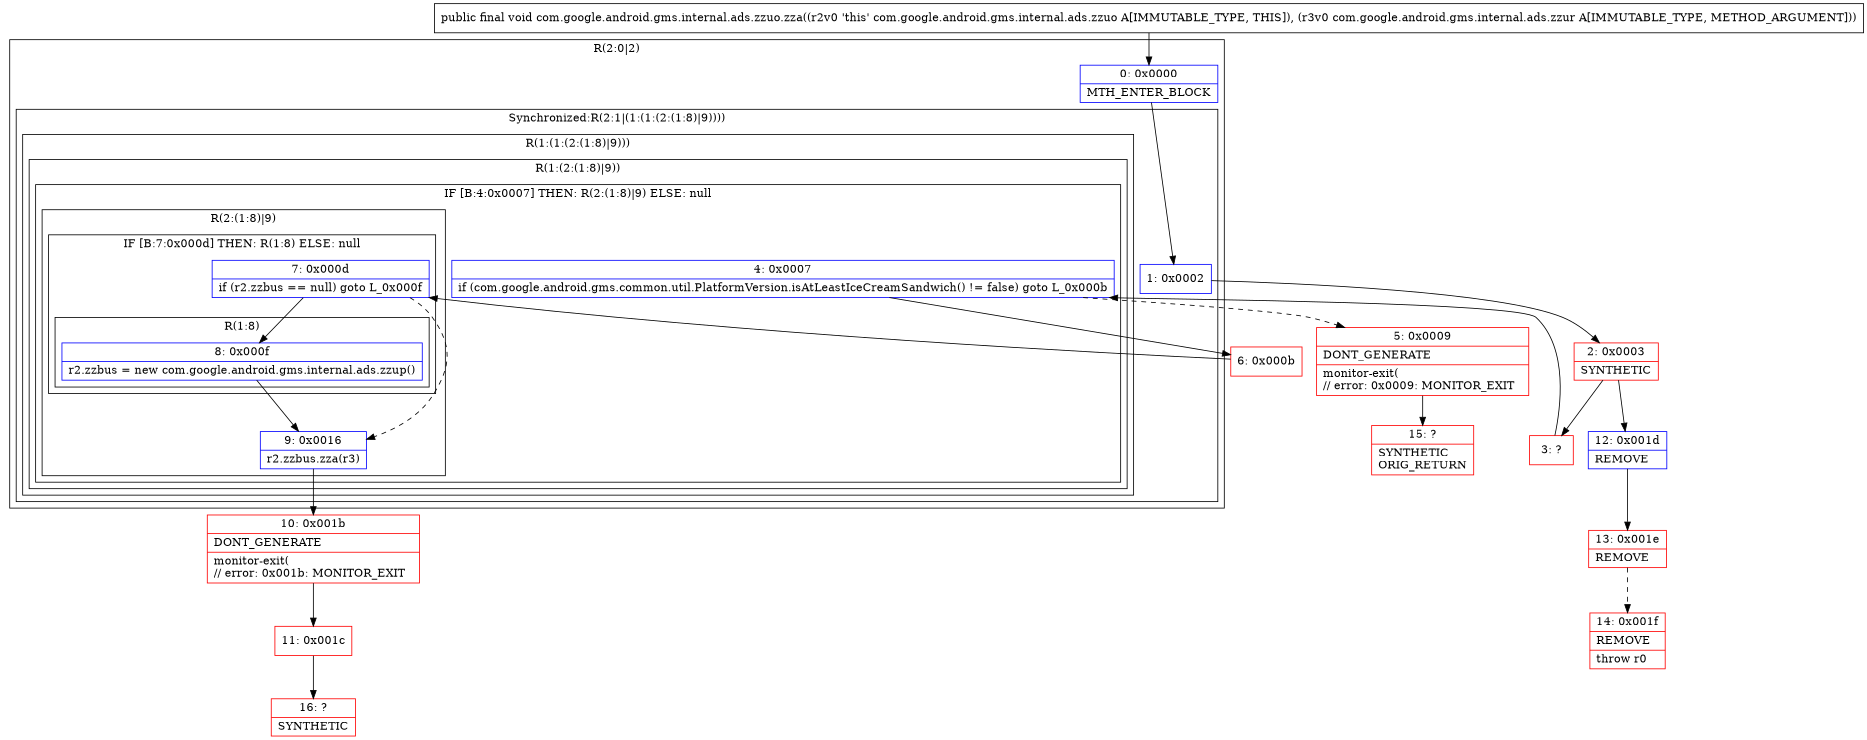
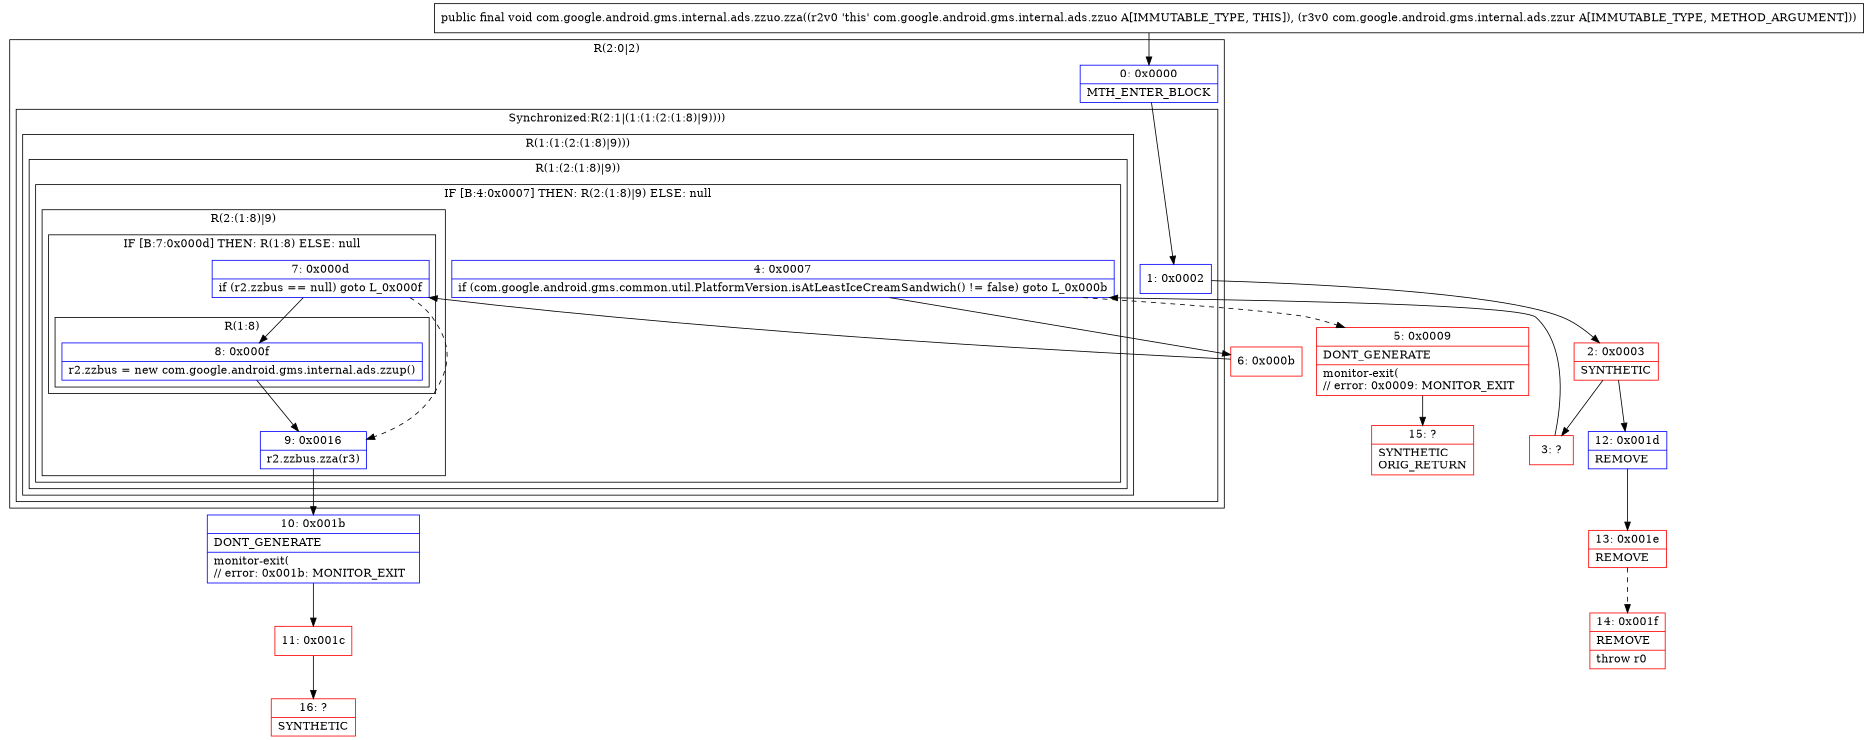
node "10: 0x001b": color red -> blue
